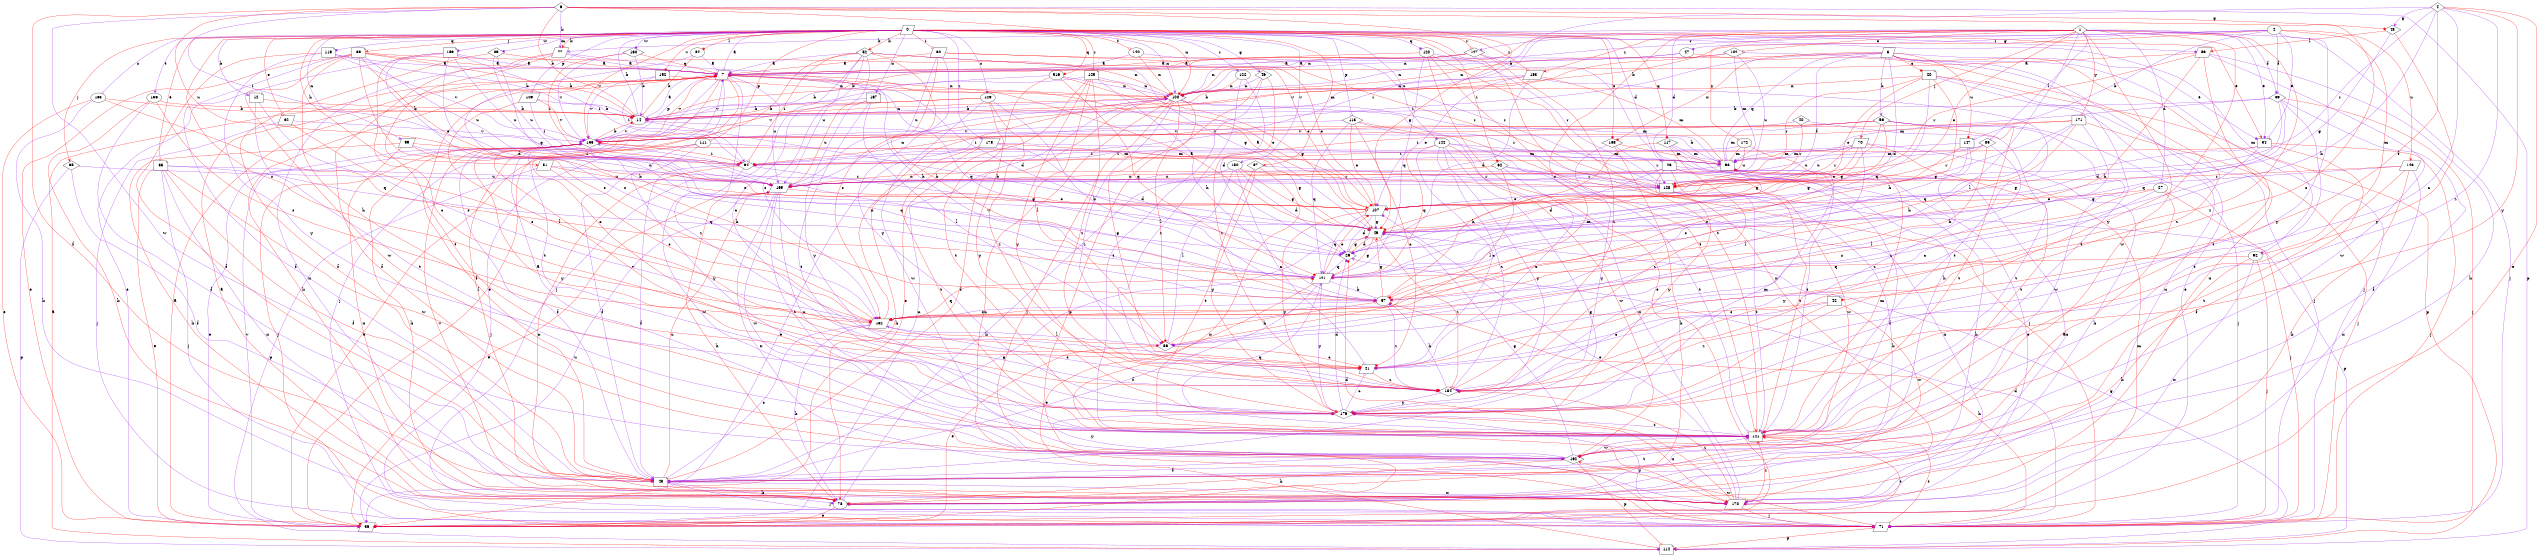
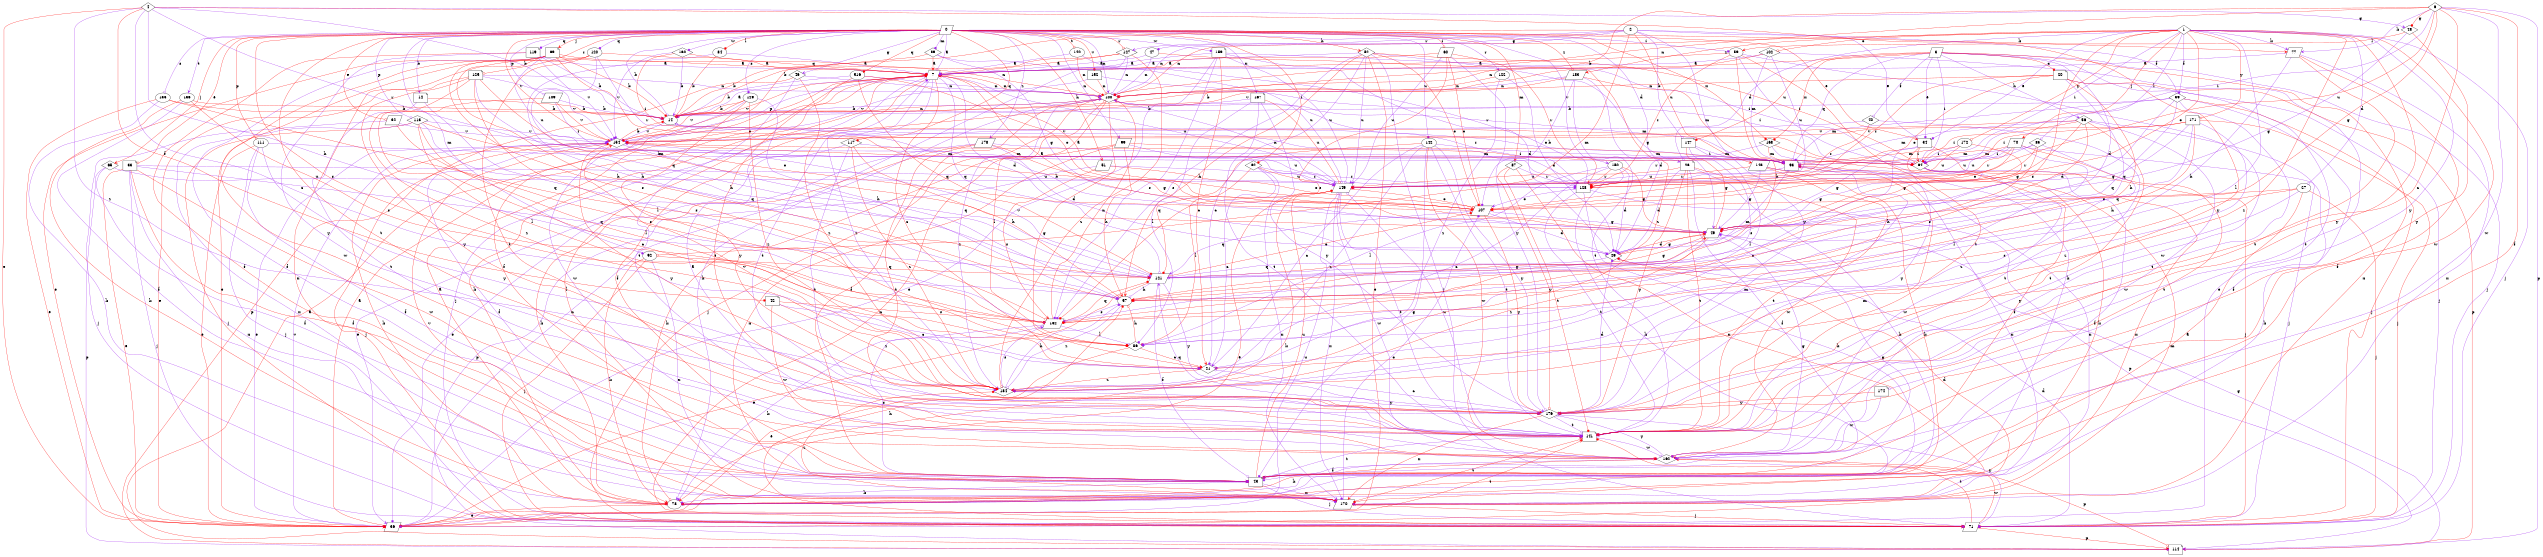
node "59": shape parallelogram -> ellipse
node "155": label "155" -> "154"
edge "125" -> "49": label "g" -> "b"
node "169": label "169" -> "149"
edge "3" -> "107": now "3" -> "40"
edge "113" -> "86": added, label "l"
edge "20" -> "170": removed, label "x"
edge "69" -> "21": now "69" -> "57"
node "21": shape parallelogram -> diamond
node "174": added
edge "170" -> "141": label "z" -> "t"
edge "64" -> "170": arrowhead odot -> dot
